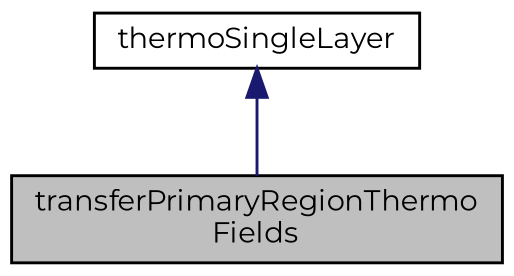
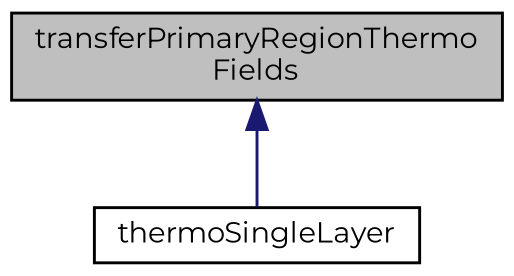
edge "transferPrimaryRegionThermo Fields" -> "thermoSingleLayer": reversed
